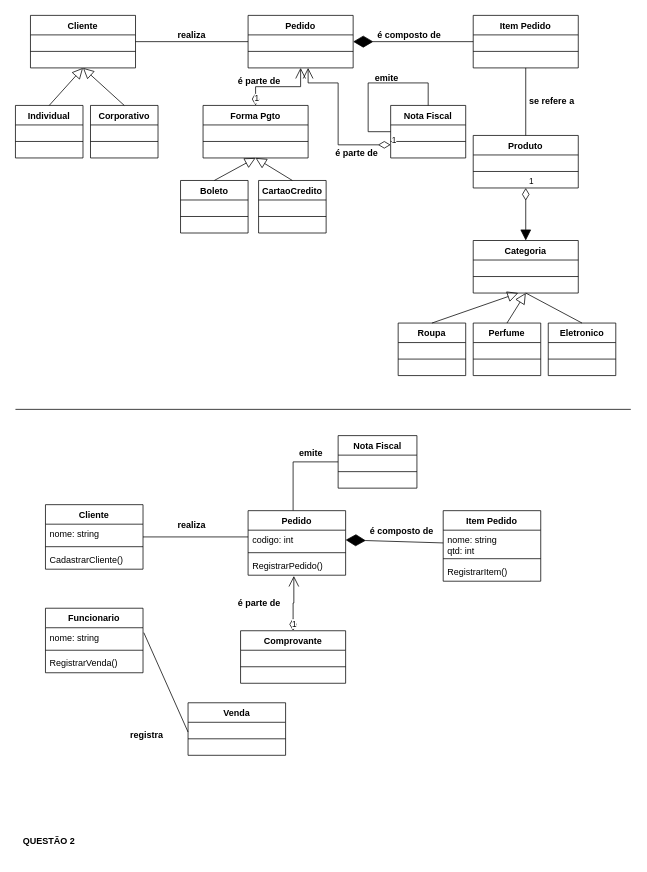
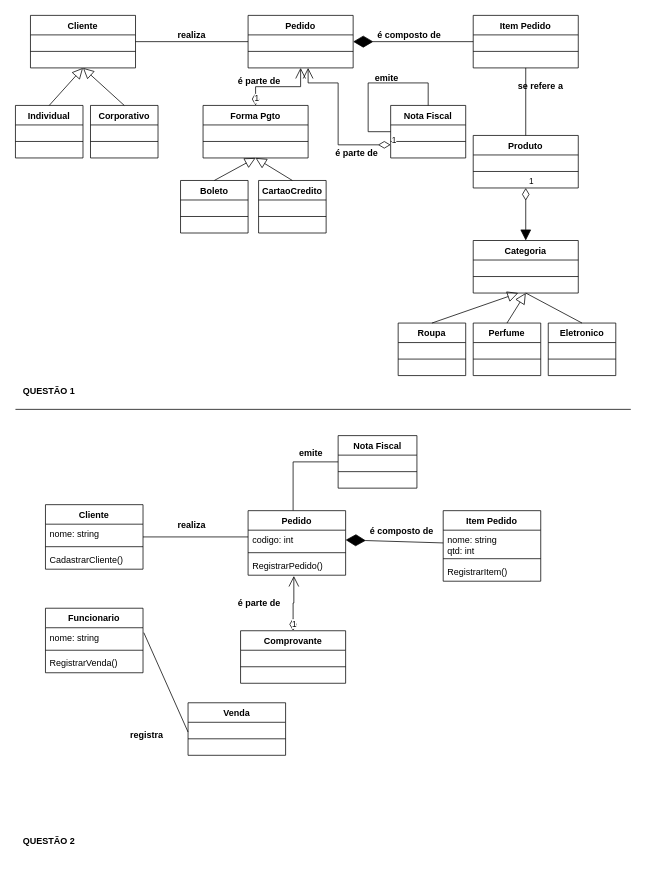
node "se refere a": moved (552, 100) -> (540, 85)
node "QUESTÃO 1": added
